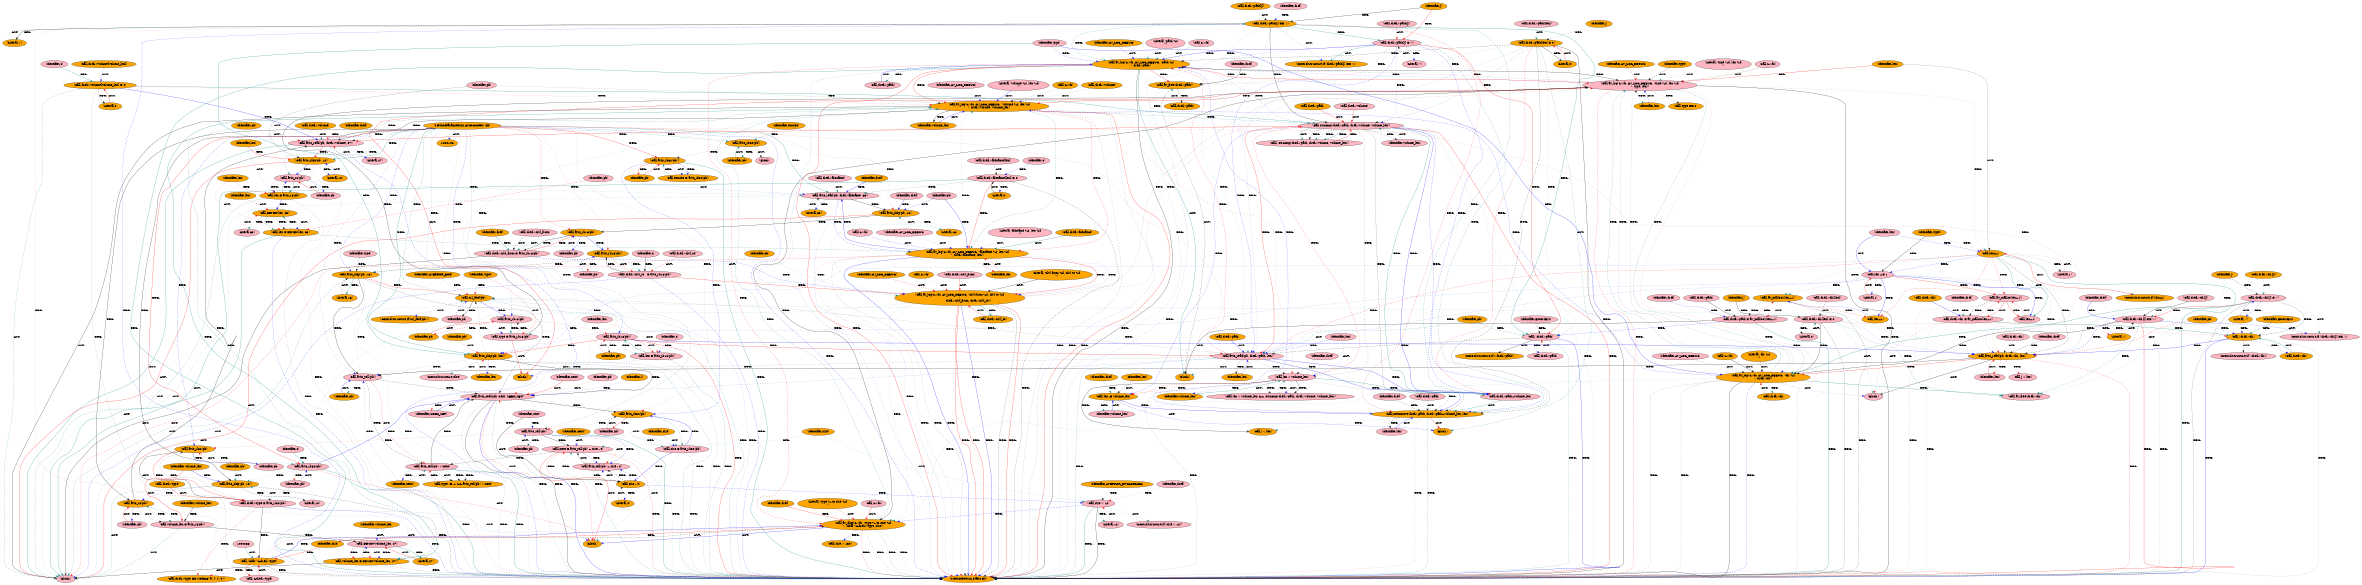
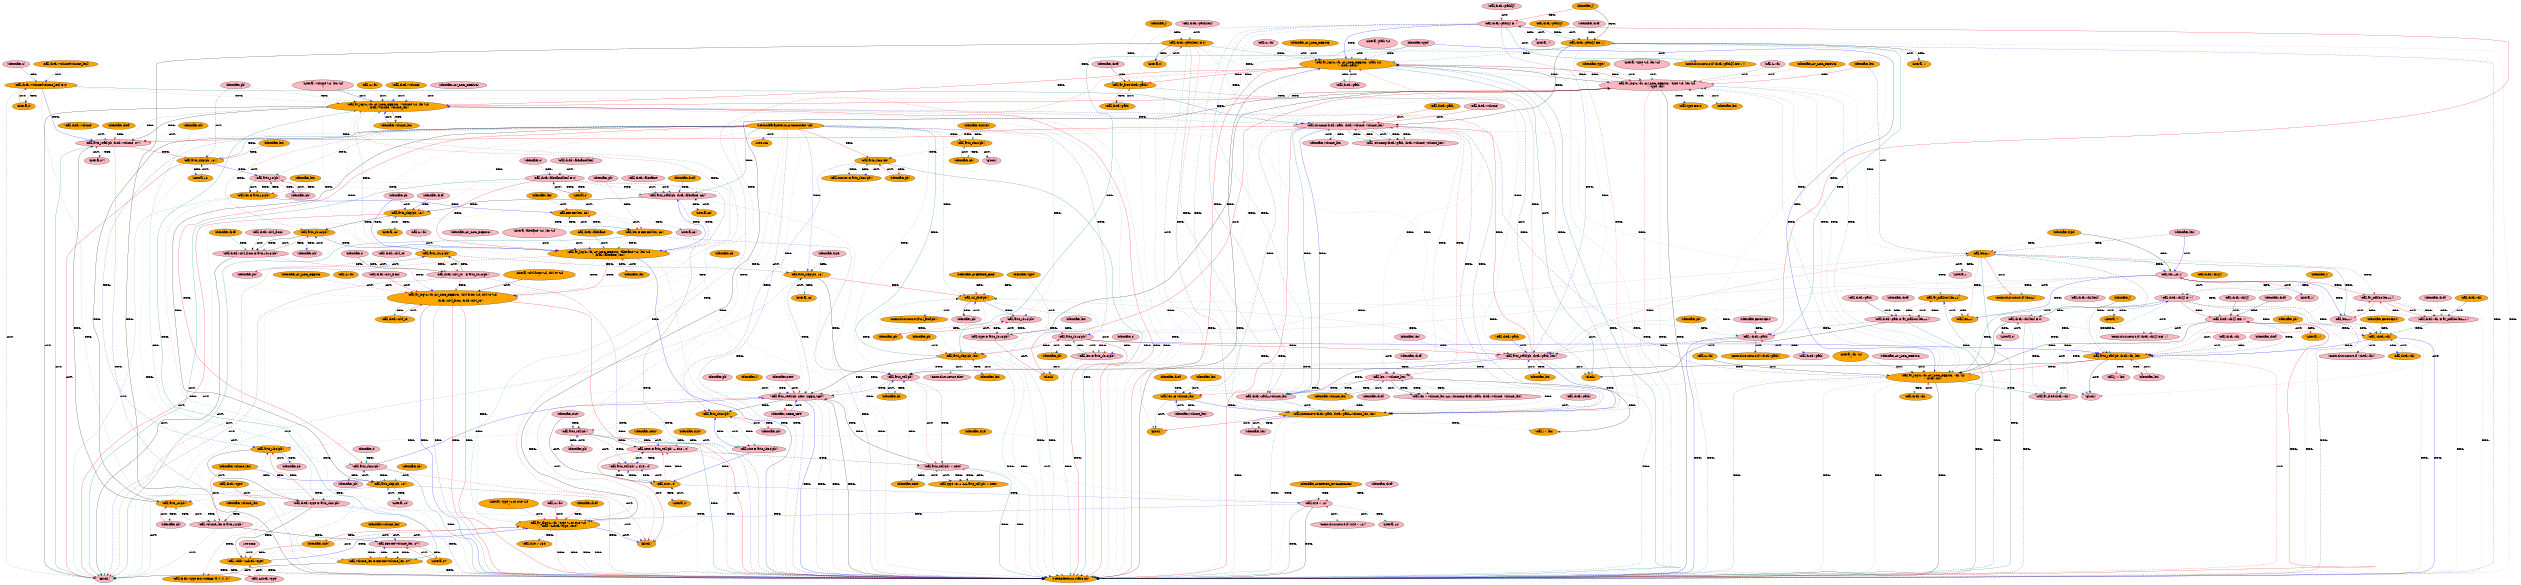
edge "(Call,dref->path[j] == ':')" -> "(Call,dref->path[j] = '/')": reversed
edge "(Call,dref->dir[len])" -> "(Call,dref->dir[len] = 0)": color black -> teal
edge "(Call,avio_read(pb, dref->dir, len))" -> "(MethodReturn,static int)": label "DDG: " -> "AST: "
